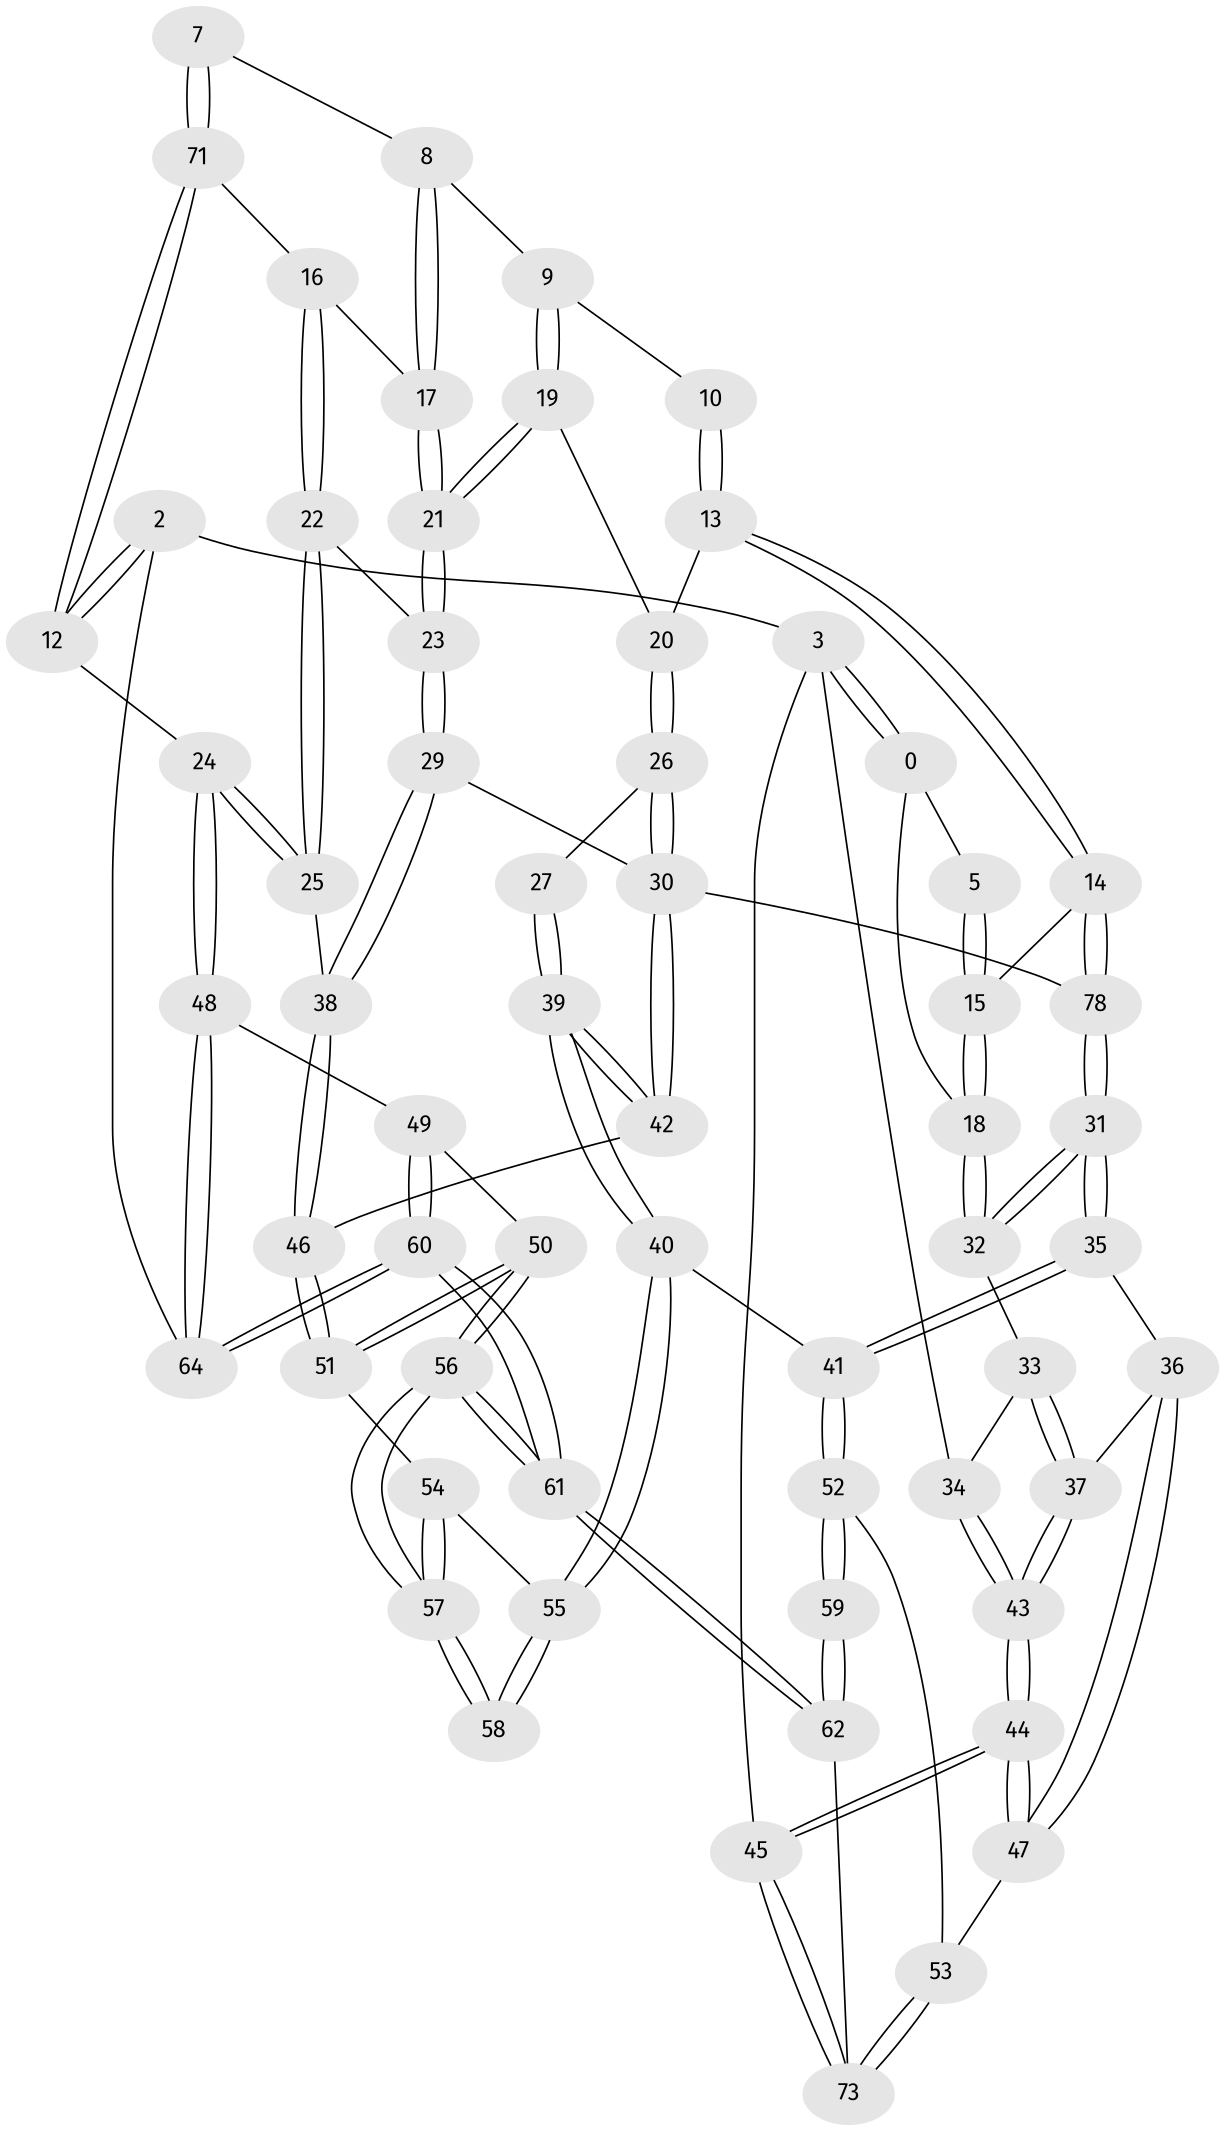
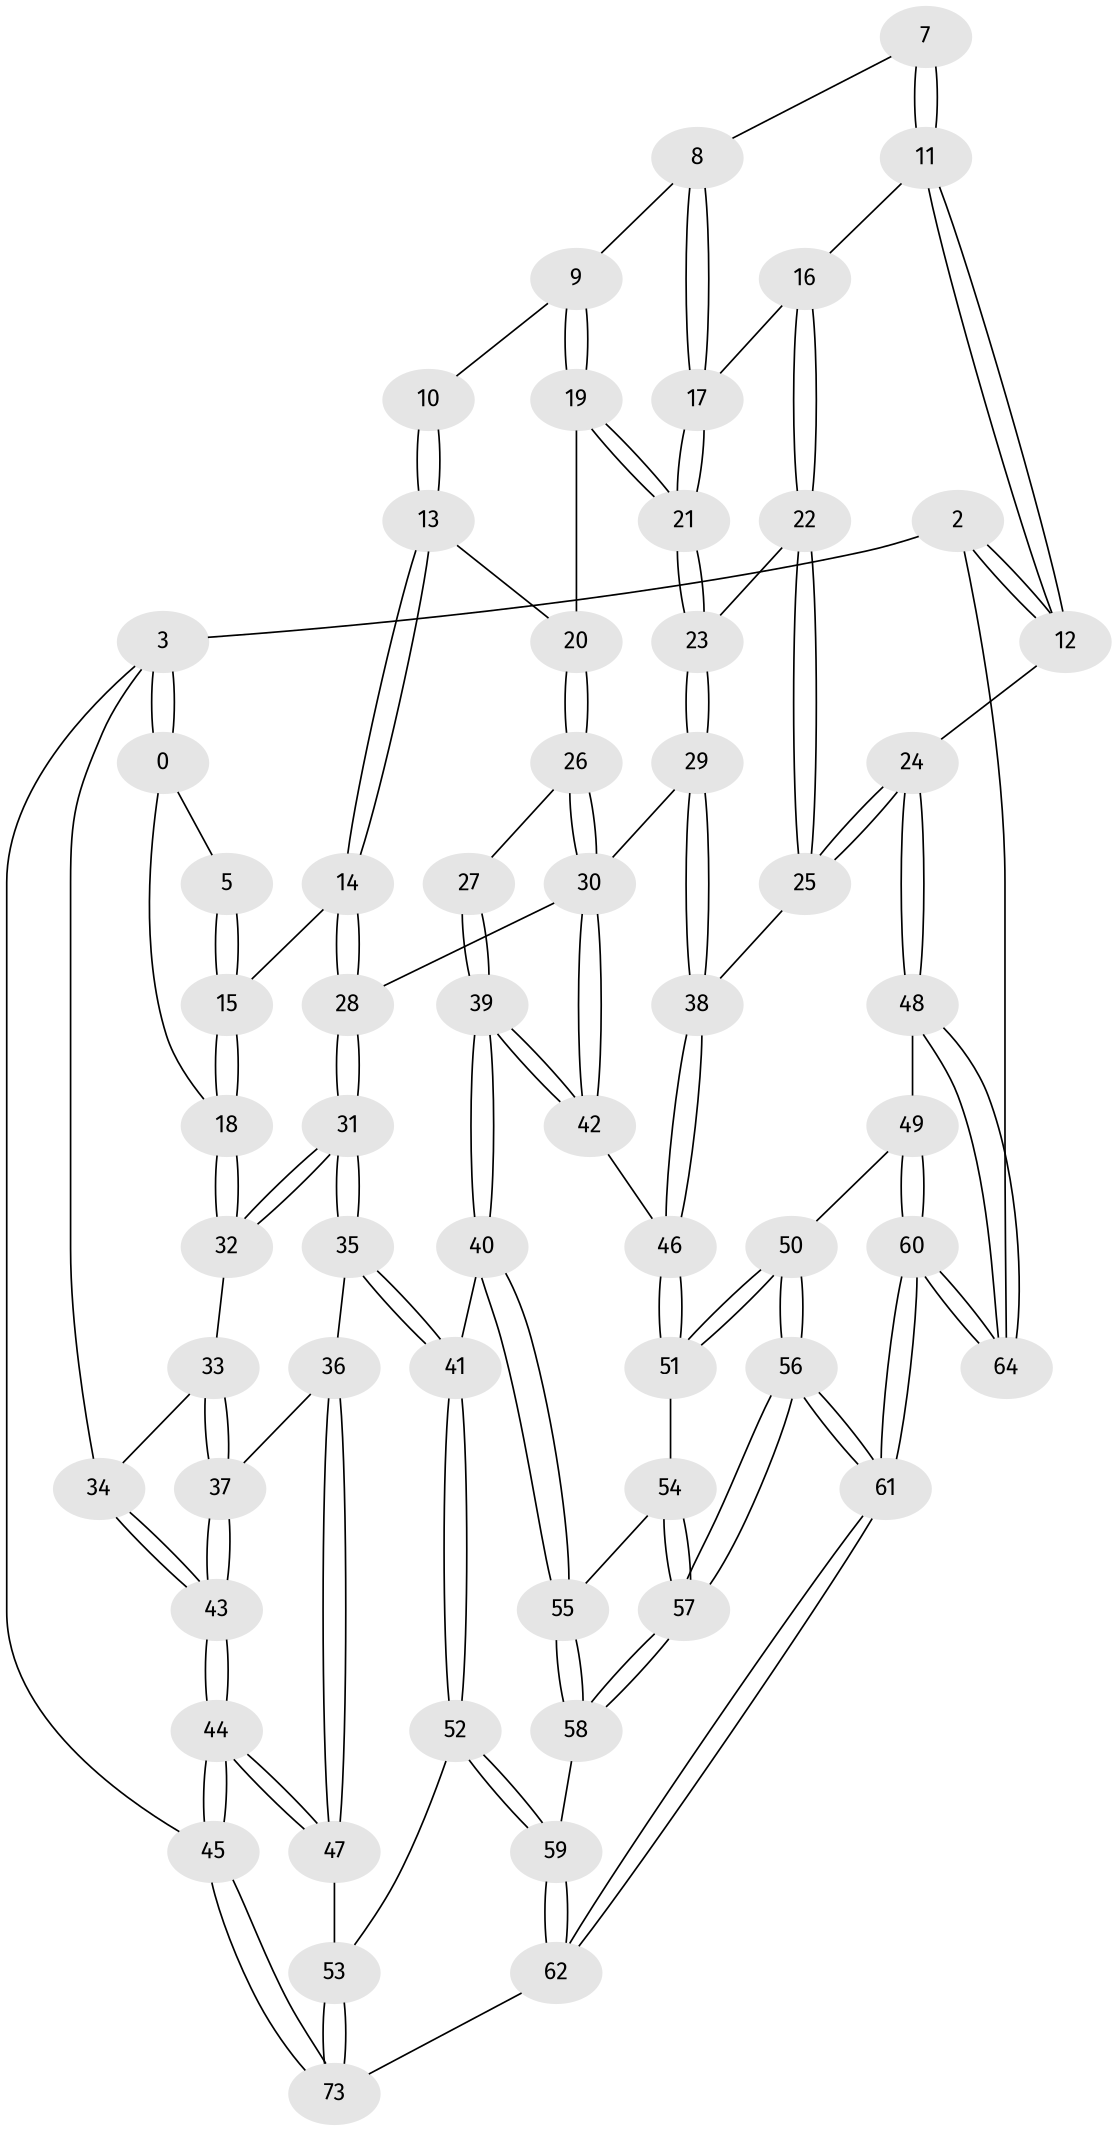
node "71": label "71" -> "11"
node "78": label "78" -> "28"
edge "58" -- "59": added
